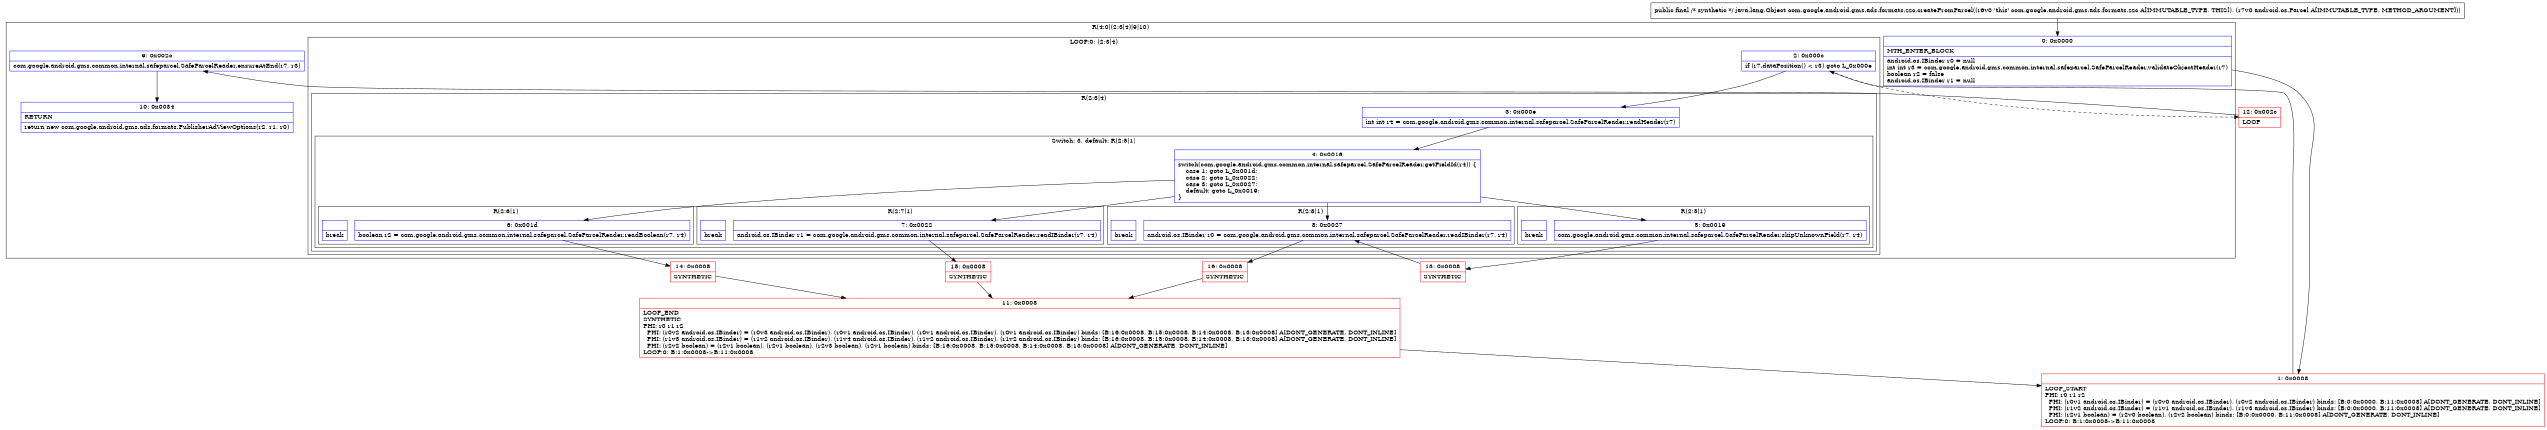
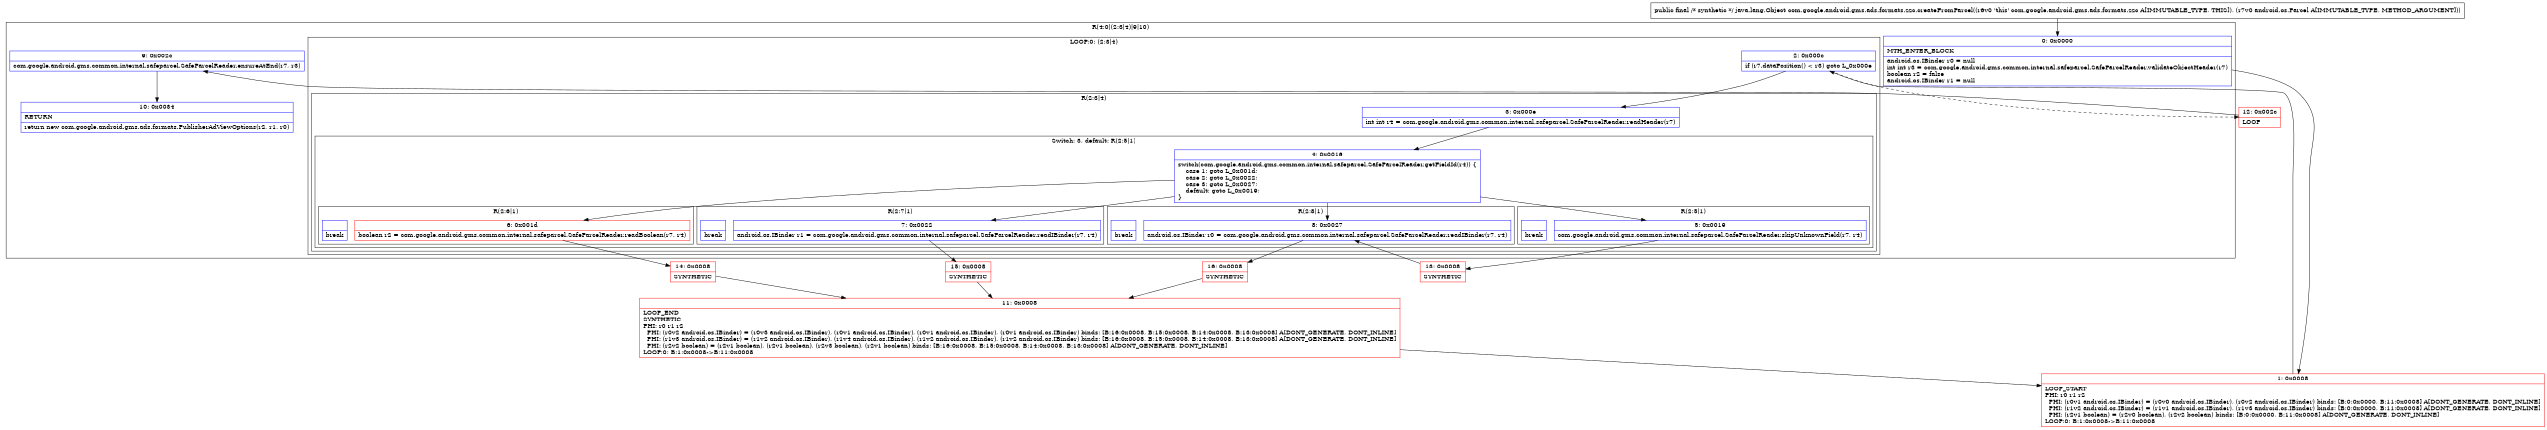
node "6: 0x001d": color blue -> red
